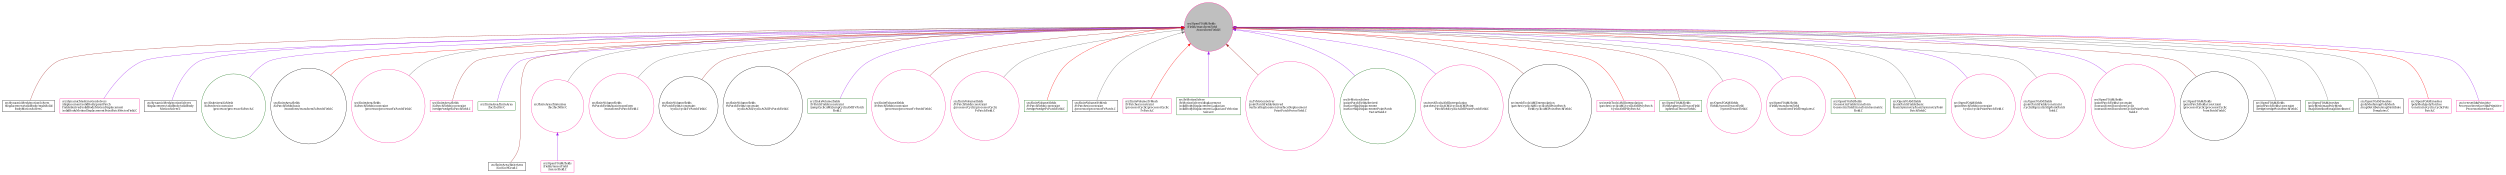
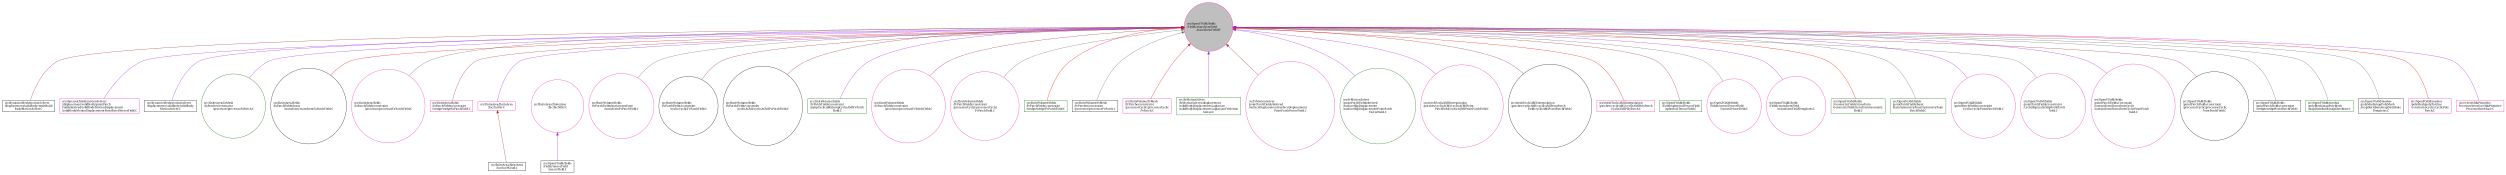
edge "src/finiteArea/finiteArea /fac/facNDiv.C" -> "src/OpenFOAM/fields /Fields/transformField /transformField.H": removed
edge "src/finiteArea/finiteArea /fac/facNGrad.C" -> "src/OpenFOAM/fields /Fields/transformField /transformField.H": now "src/finiteArea/finiteArea /fac/facNGrad.C" -> "src/finiteArea/finiteArea /fac/facDiv.C"
node "src/finiteArea/finiteArea /fac/facDiv.C": color darkgreen -> deeppink
node "src/OpenFOAM/fields /Fields/tensorField /tensorField.C": color deeppink -> black
